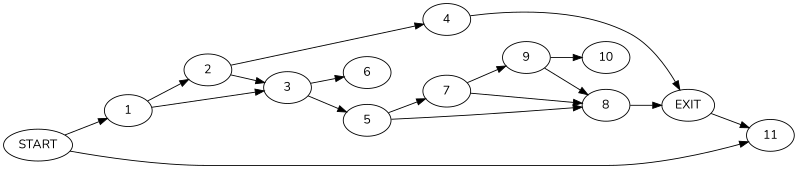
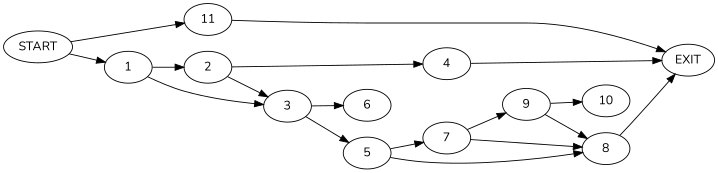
edge "EXIT" -> "11": reversed
